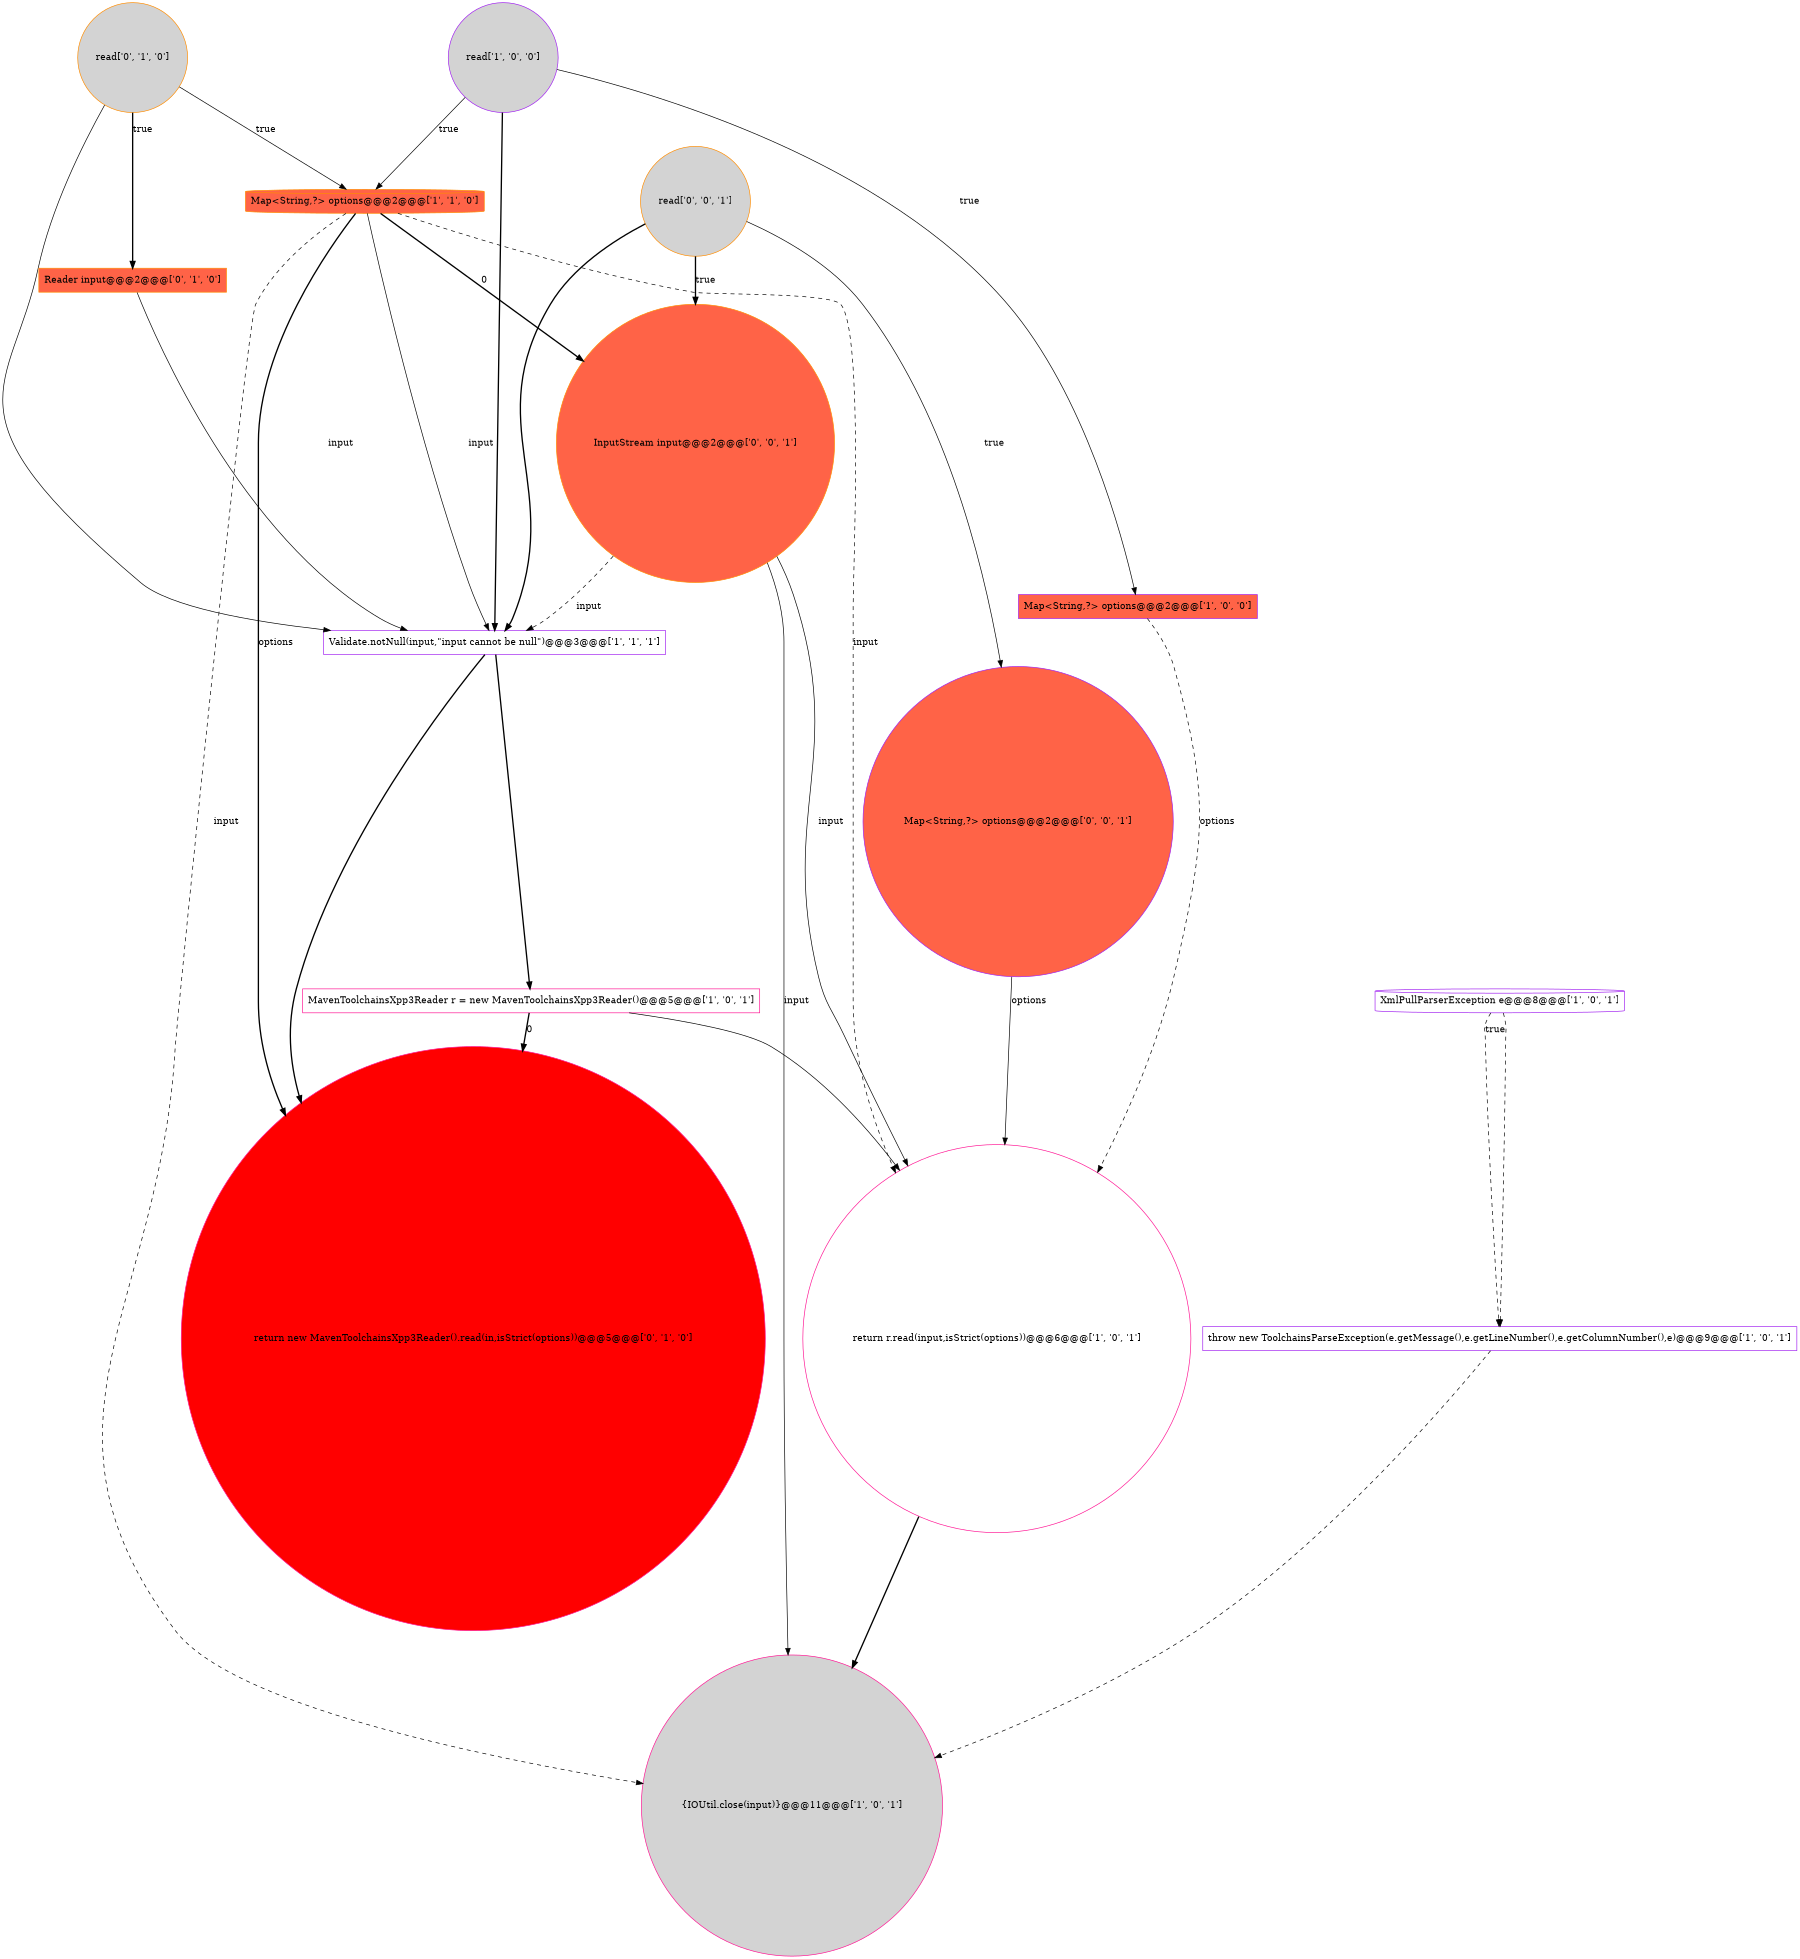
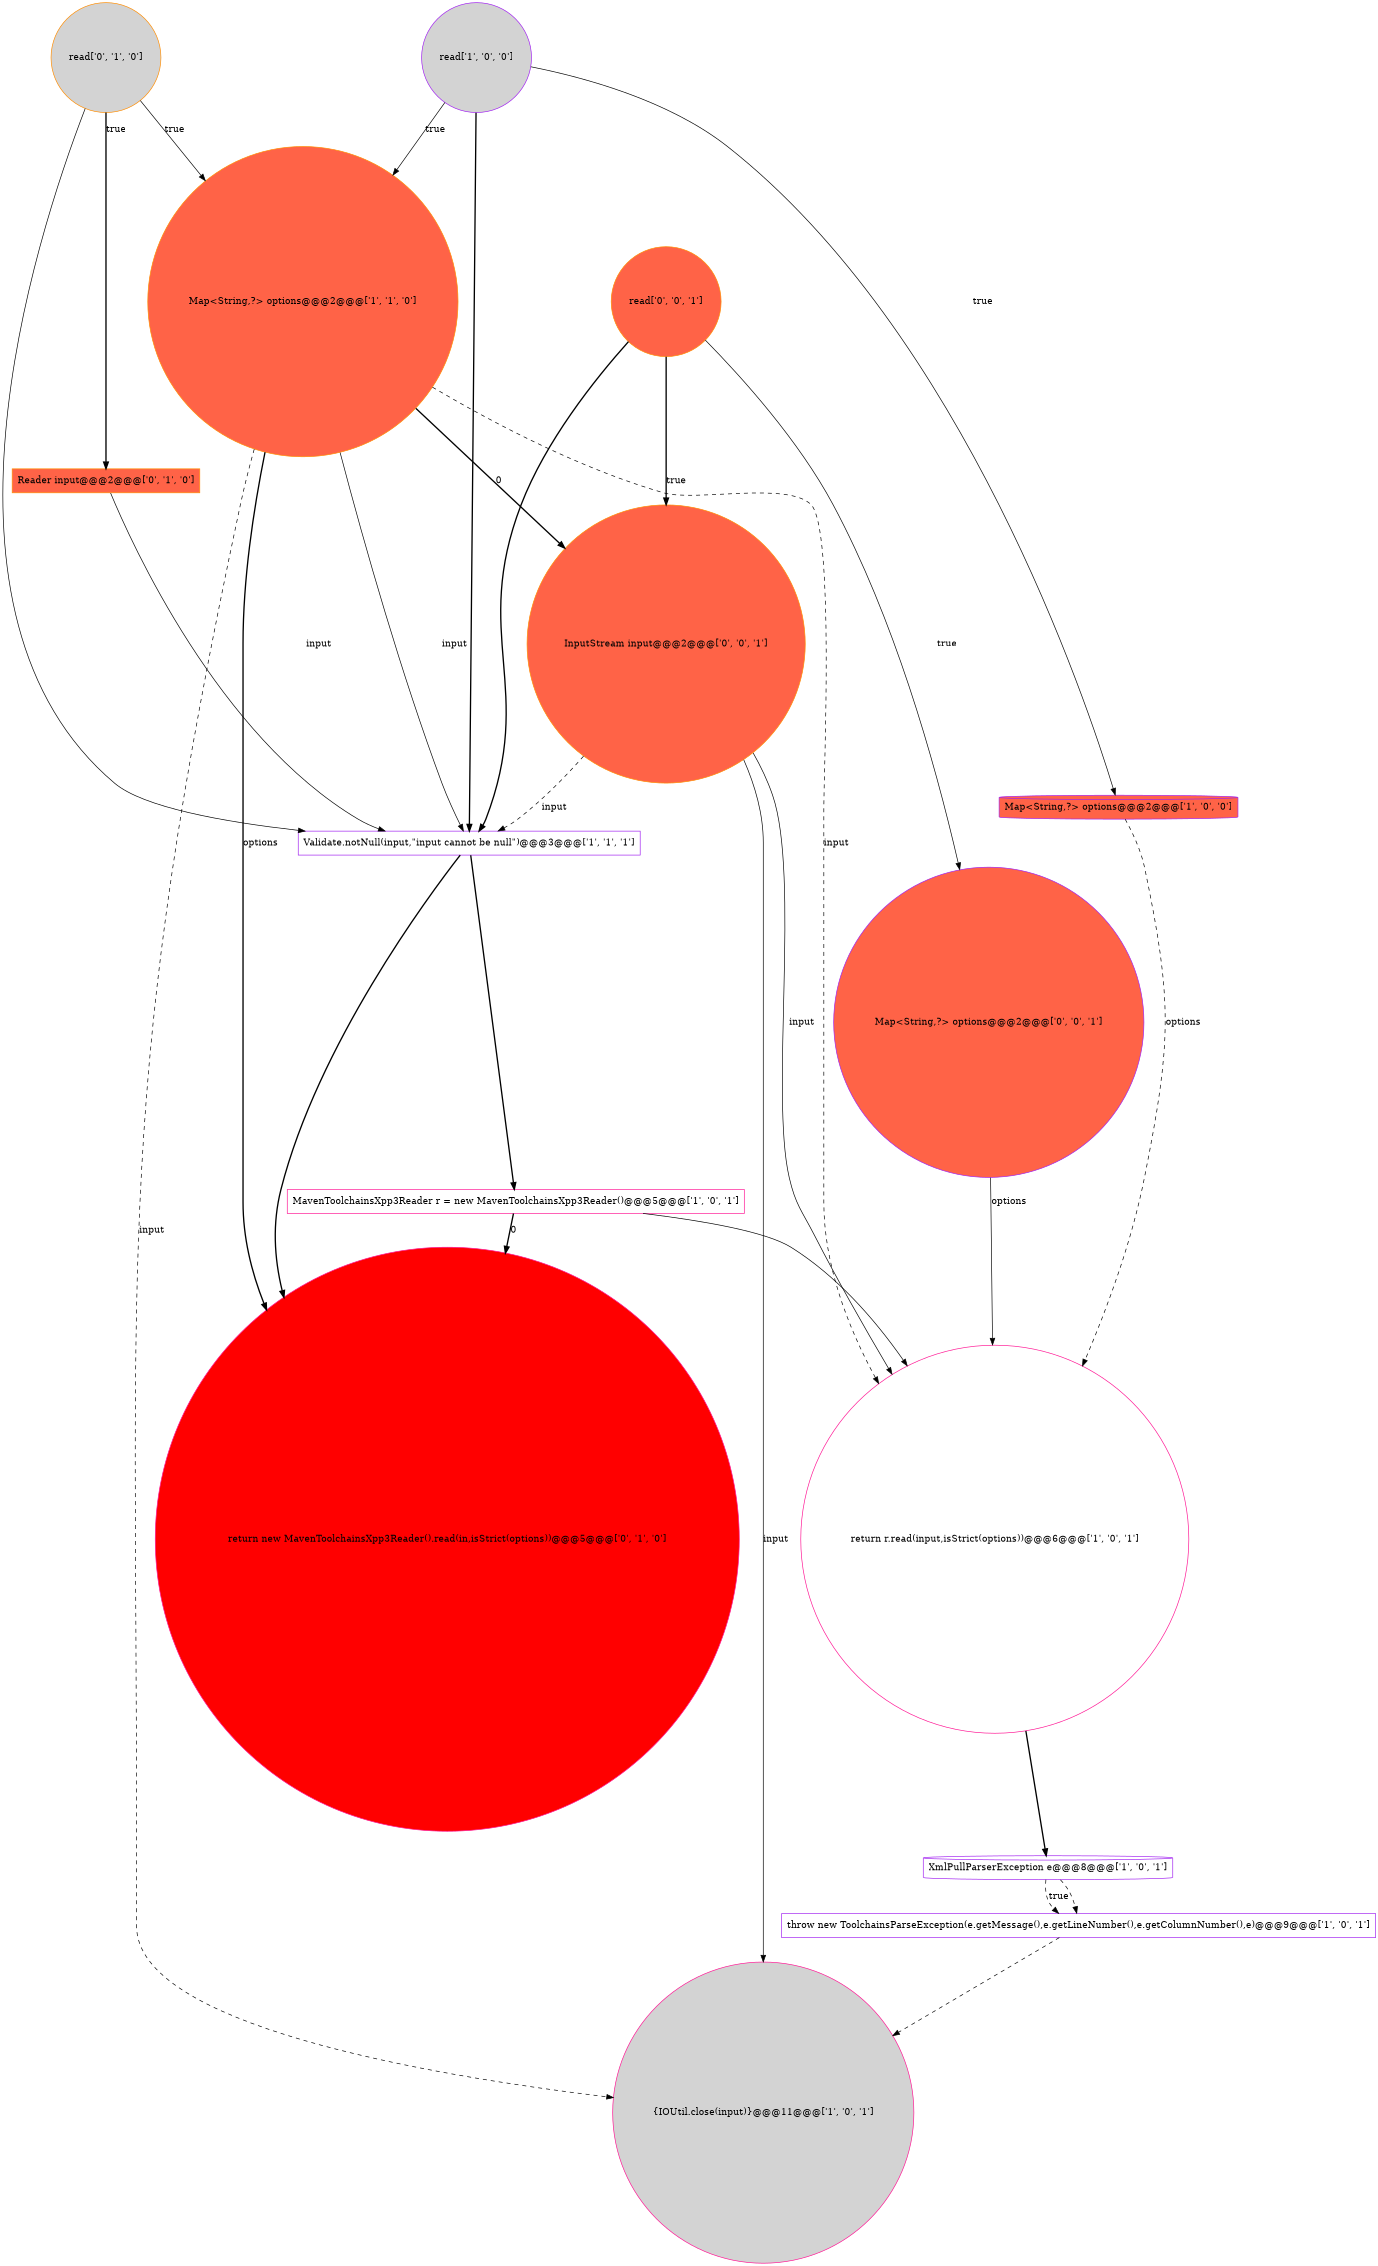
node "Map<String,?> options@@@2@@@['1', '1', '0']": shape cylinder -> circle
node "read['0', '0', '1']": fillcolor lightgray -> tomato
node "Map<String,?> options@@@2@@@['1', '0', '0']": shape box -> cylinder
edge "return r.read(input,isStrict(options))@@@6@@@['1', '0', '1']" -> "{IOUtil.close(input)}@@@11@@@['1', '0', '1']": now "return r.read(input,isStrict(options))@@@6@@@['1', '0', '1']" -> "XmlPullParserException e@@@8@@@['1', '0', '1']"
